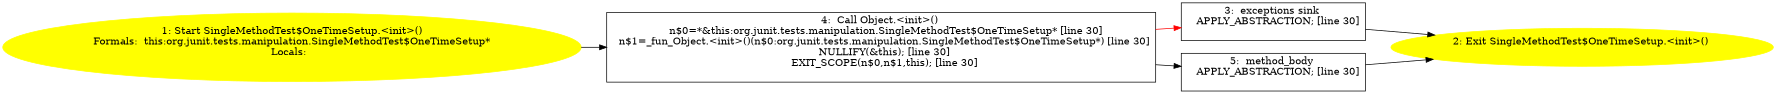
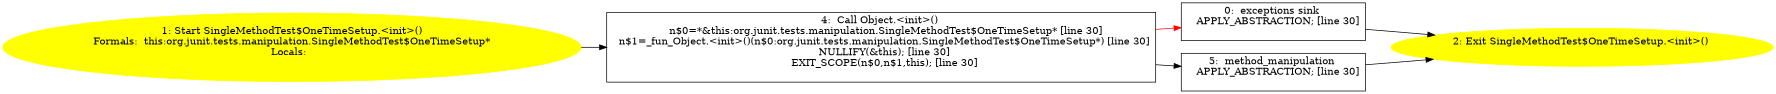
node "3:  exceptions sink APPLY_ABSTRACTION; [line 30]": label "3:  exceptions sink APPLY_ABSTRACTION; [line 30]" -> "0:  exceptions sink APPLY_ABSTRACTION; [line 30]"
node "5:  method_body APPLY_ABSTRACTION; [line 30]": label "5:  method_body APPLY_ABSTRACTION; [line 30]" -> "5:  method_manipulation APPLY_ABSTRACTION; [line 30]"
